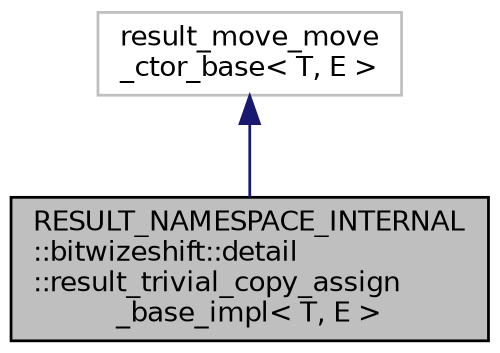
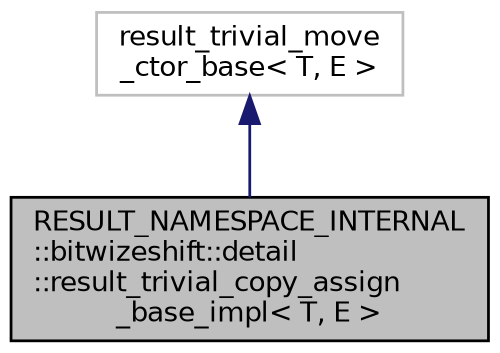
node "result_move_move _ctor_base< T, E >": label "result_move_move _ctor_base< T, E >" -> "result_trivial_move _ctor_base< T, E >"
